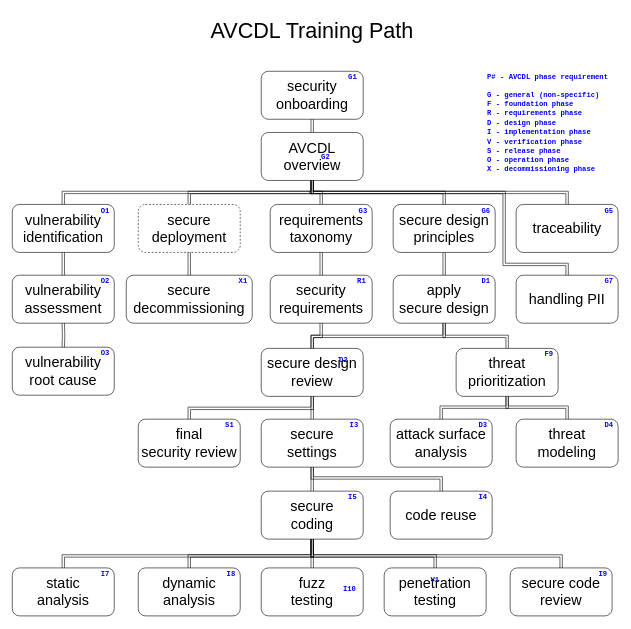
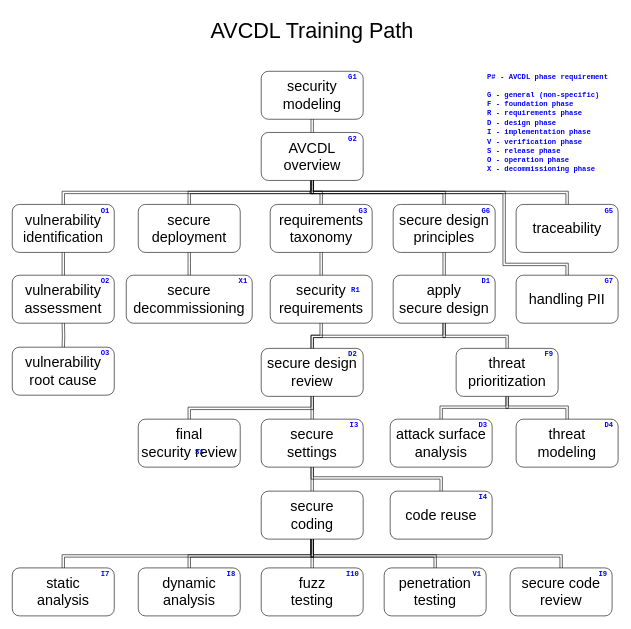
node "security onboarding": label "security onboarding" -> "security modeling"
node "G2": moved (326, 156) -> (353, 138)
node "secure deployment": style dashed -> solid
node "R1": moved (362, 281) -> (356, 290)
node "D2": moved (344, 360) -> (353, 354)
node "S1": moved (230, 425) -> (200, 452)
node "I5": removed
node "V1": moved (435, 580) -> (477, 574)
node "I10": moved (350, 589) -> (353, 574)
